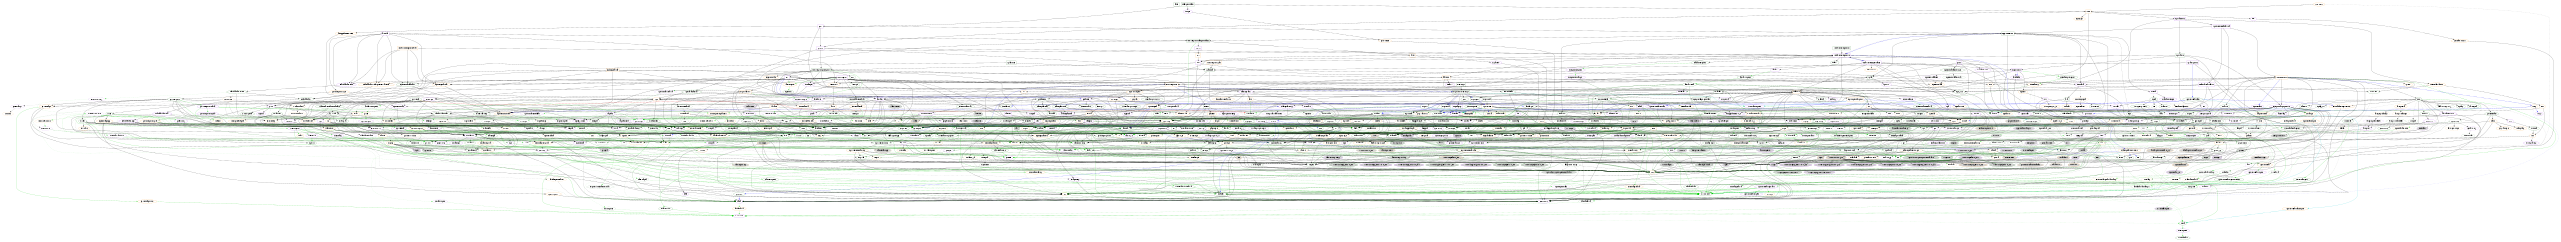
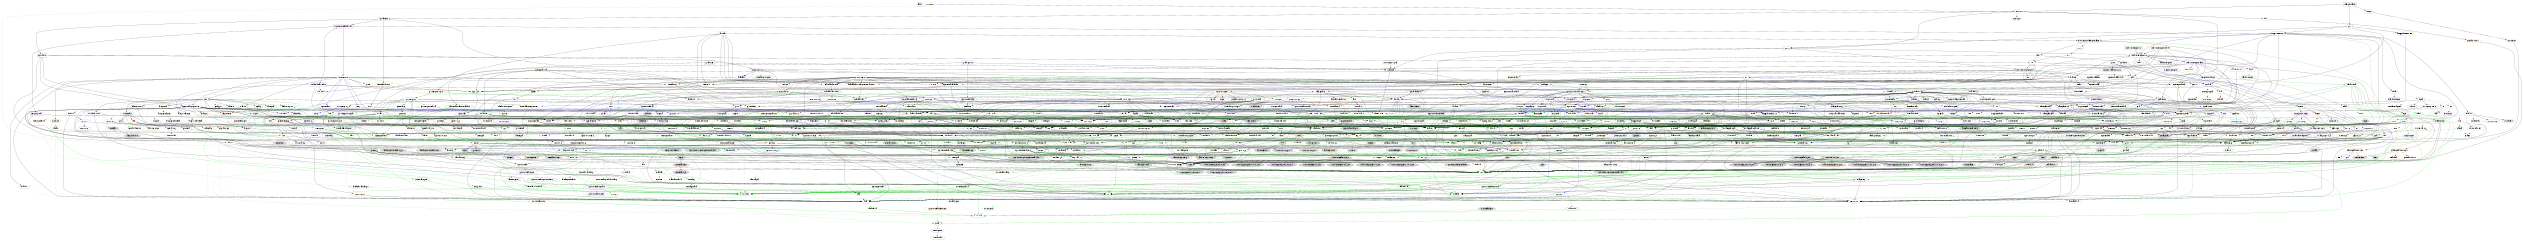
node "bs58": added
node "enum": label "enum" -> "zipkin"
node "cbor_event": added
node "bip-utils": label "bip-utils" -> "crossbeam-utils"
node "wasi 0.10.0+wasi-snapshot-preview1": added
node "backtrace-cprng": label "backtrace-cprng" -> "fuchsia-cprng"
